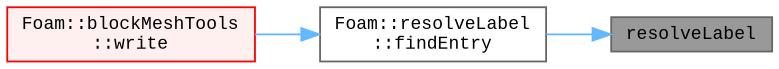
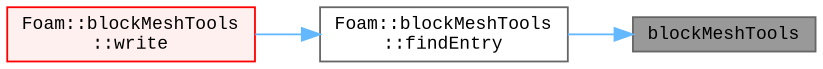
node "Foam::resolveLabel ::findEntry": label "Foam::resolveLabel ::findEntry" -> "Foam::blockMeshTools ::findEntry"
node "resolveLabel": label "resolveLabel" -> "blockMeshTools"
